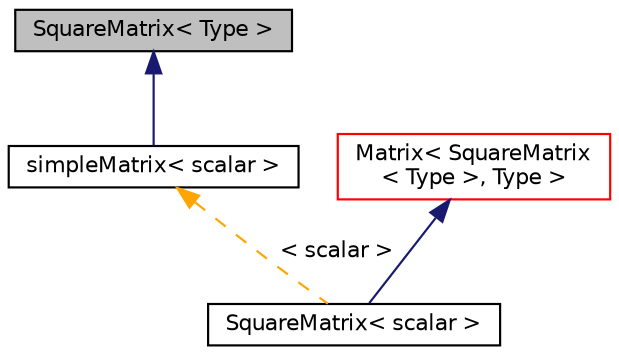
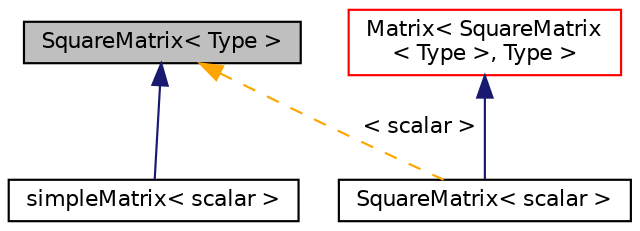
edge "SquareMatrix< scalar >" -> "simpleMatrix< scalar >": now "SquareMatrix< scalar >" -> "SquareMatrix< Type >"
